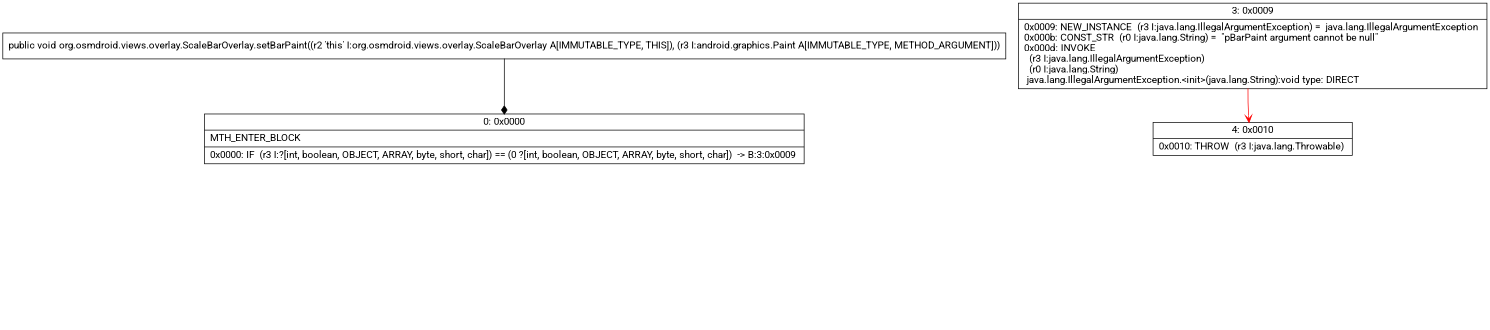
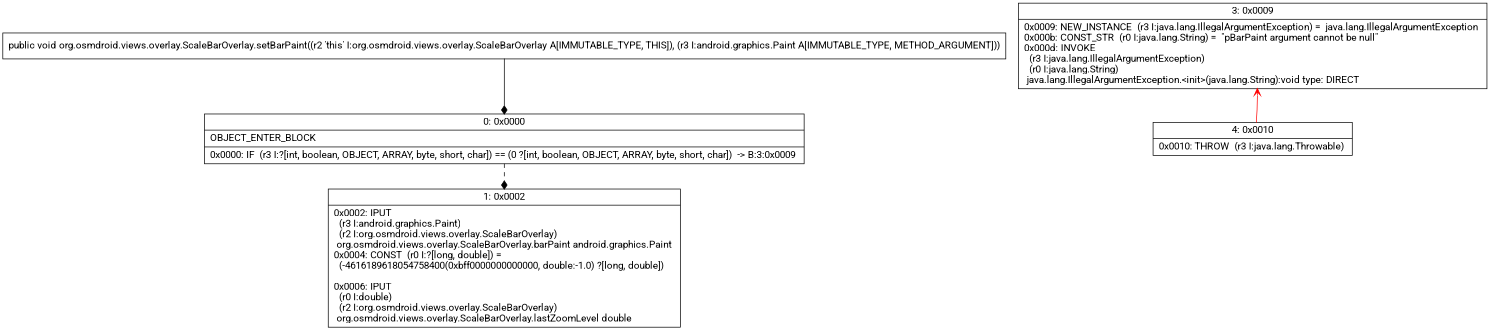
edge "3: 0x0009" -> "4: 0x0010": reversed
node "0: 0x0000": text "MTH_ENTER_BLOCK" -> "OBJECT_ENTER_BLOCK"
node "1: 0x0002": added
